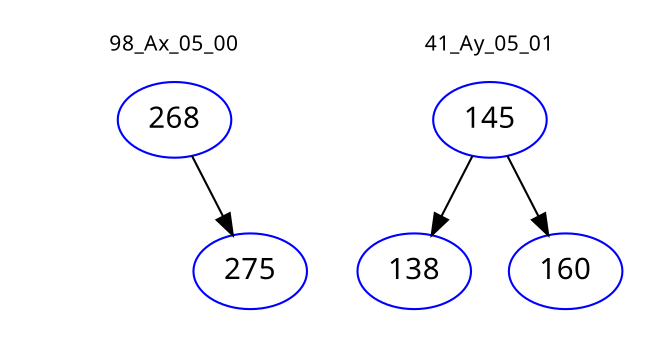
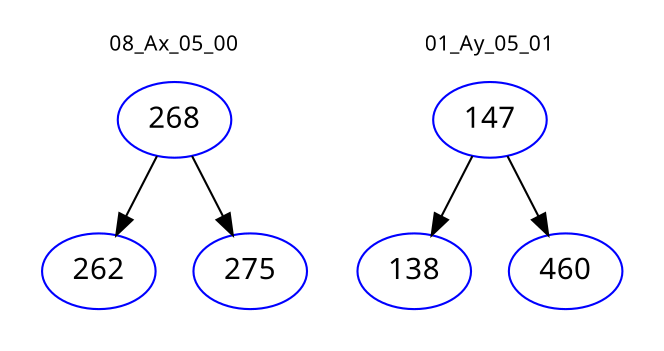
cluster "98_Ax_05_00": label "98_Ax_05_00" -> "08_Ax_05_00"
cluster "41_Ay_05_01": label "41_Ay_05_01" -> "01_Ay_05_01"
node "145": label "145" -> "147"
node "262": added
node "160": label "160" -> "460"
